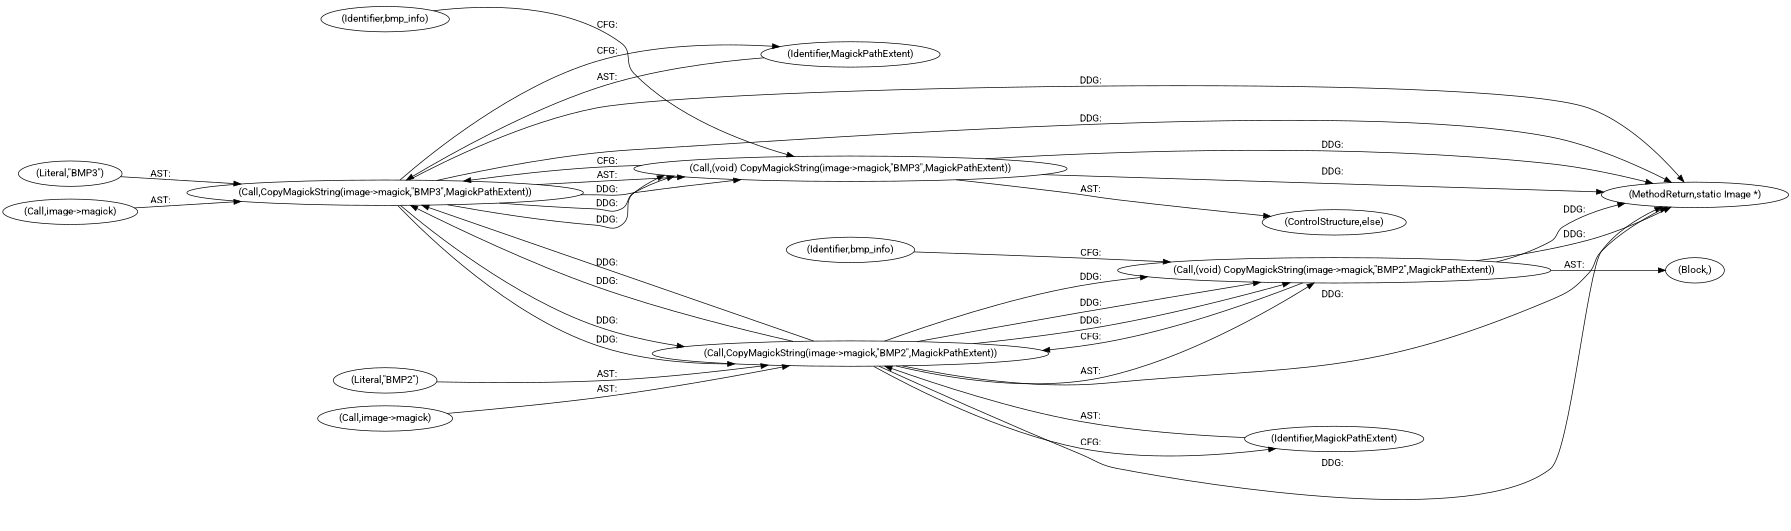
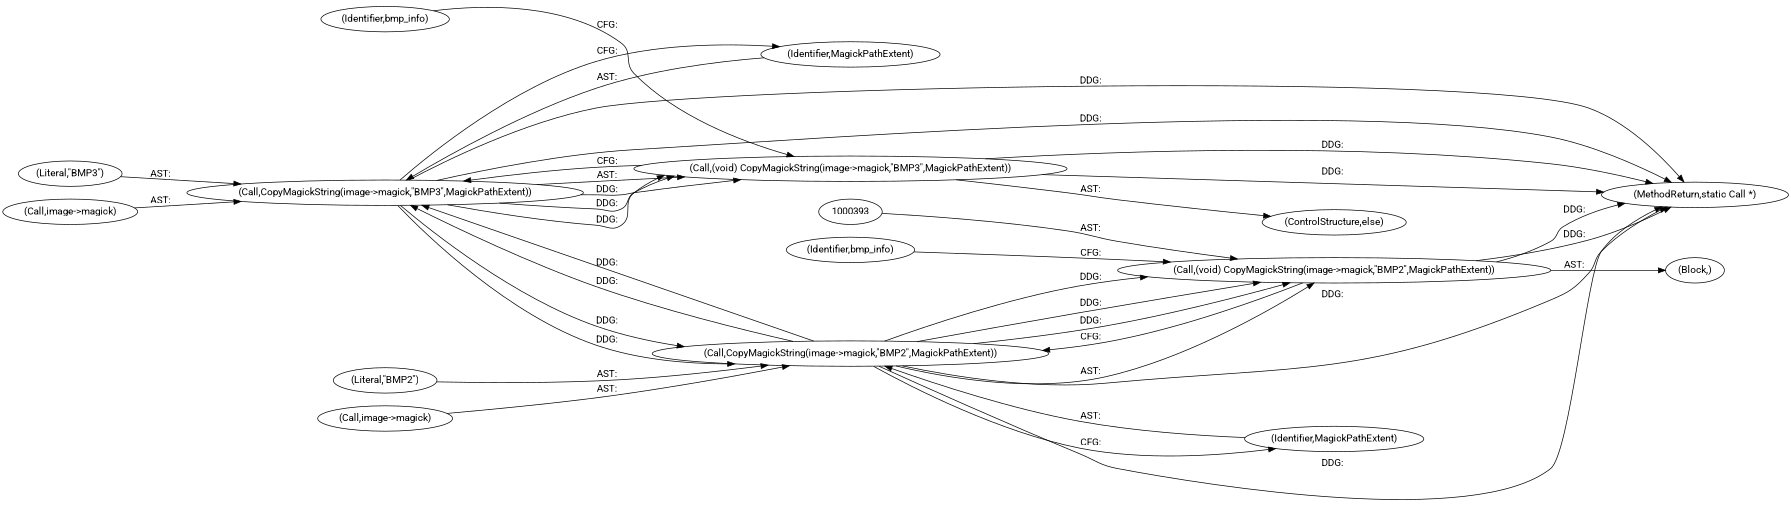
node "(MethodReturn,static Image *)": label "(MethodReturn,static Image *)" -> "(MethodReturn,static Call *)"
node "1000393": added
